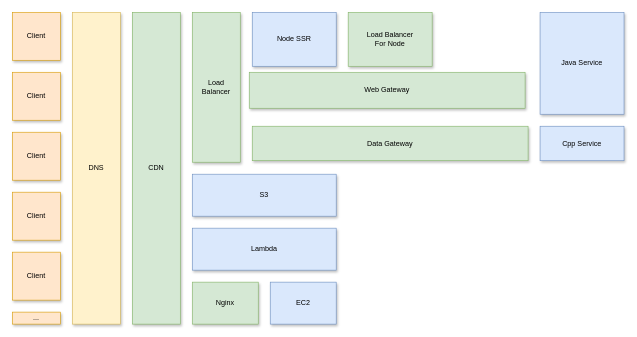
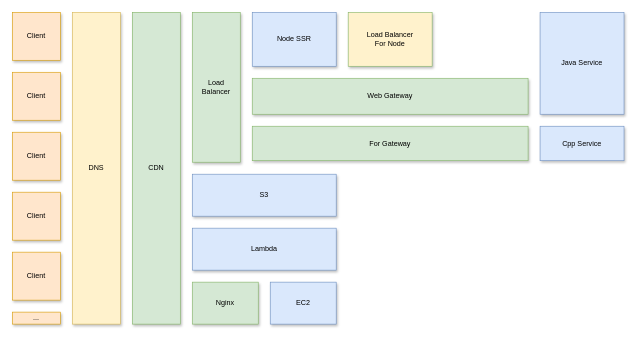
node "Load Balancer For Node": fillcolor #d5e8d4 -> #fff2cc
node "Web Gateway": moved (387, 90) -> (390, 96)
node "Data Gateway": label "Data Gateway" -> "For Gateway"
